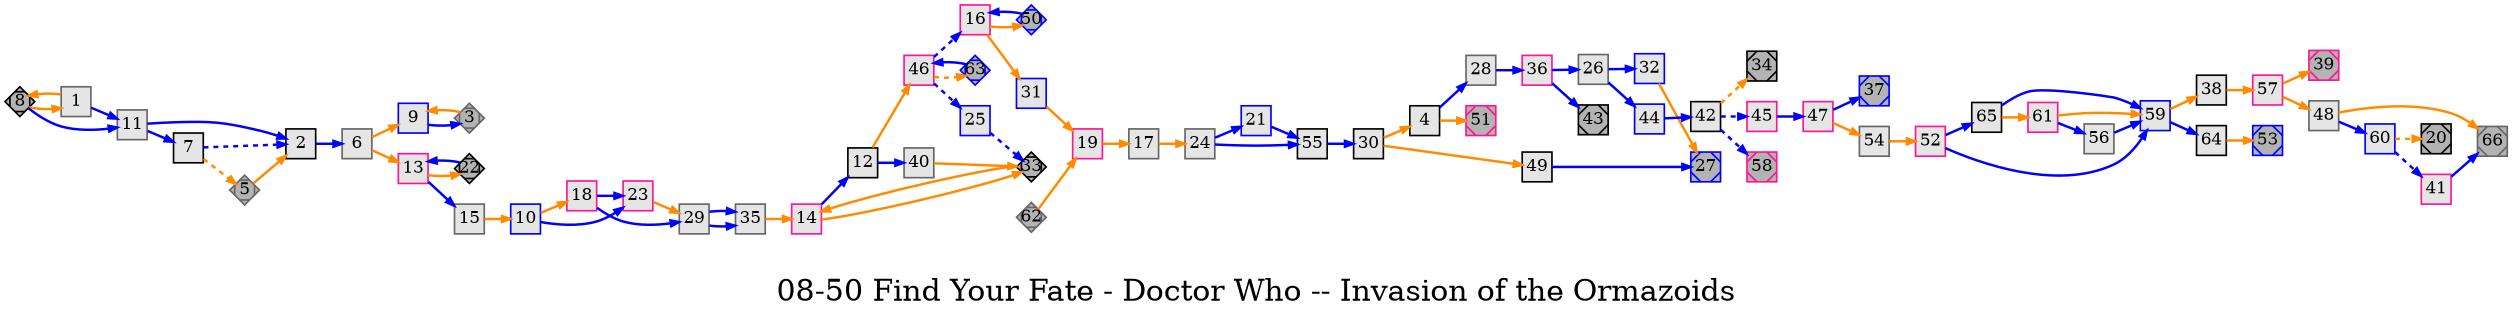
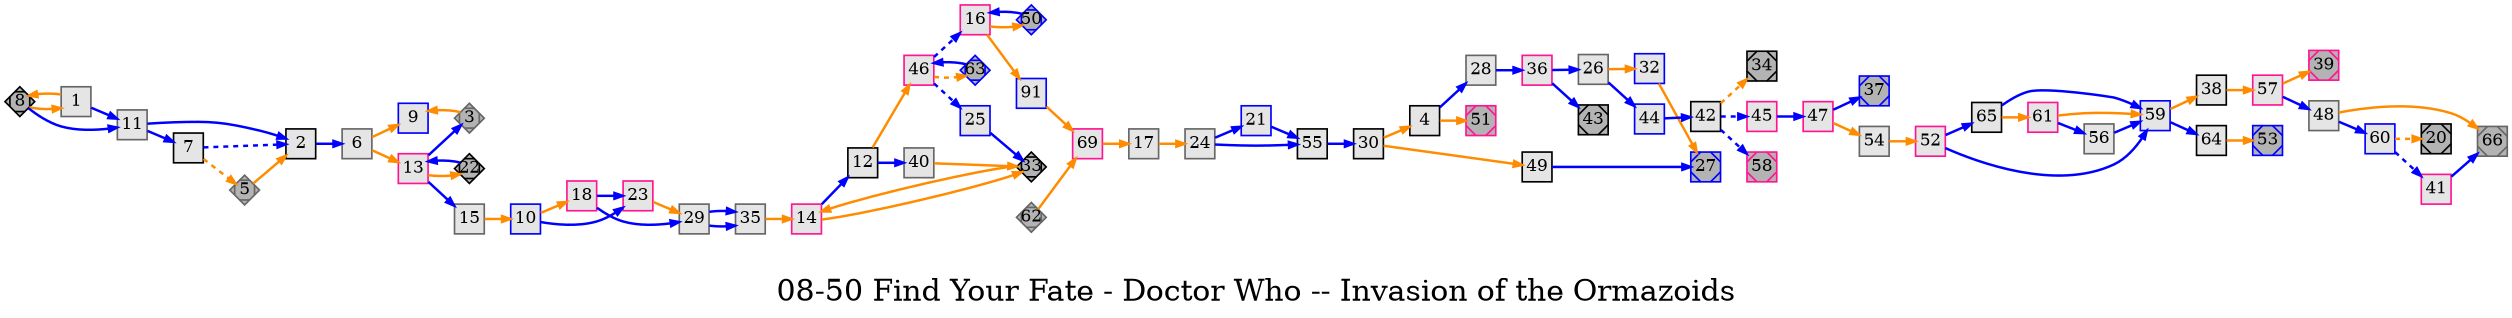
edge "26" -> "32": color blue -> darkorange
node "31": label "31" -> "91"
edge "57" -> "48": color darkorange -> blue
edge "9" -> "3": now "13" -> "3"
edge "25" -> "33": style dashed -> solid
node "19": label "19" -> "69"
